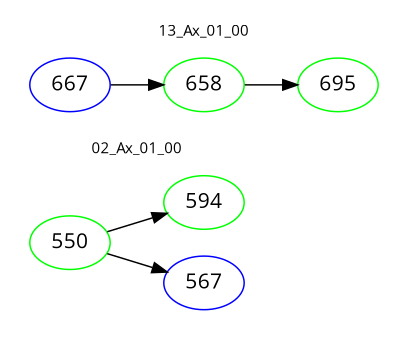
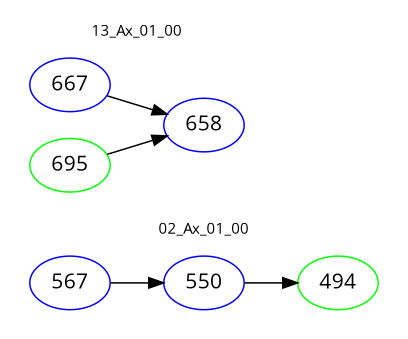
node "658": color green -> blue
edge "658" -> "695": reversed
node "594": label "594" -> "494"
node "550": color green -> blue
edge "550" -> "567": reversed
